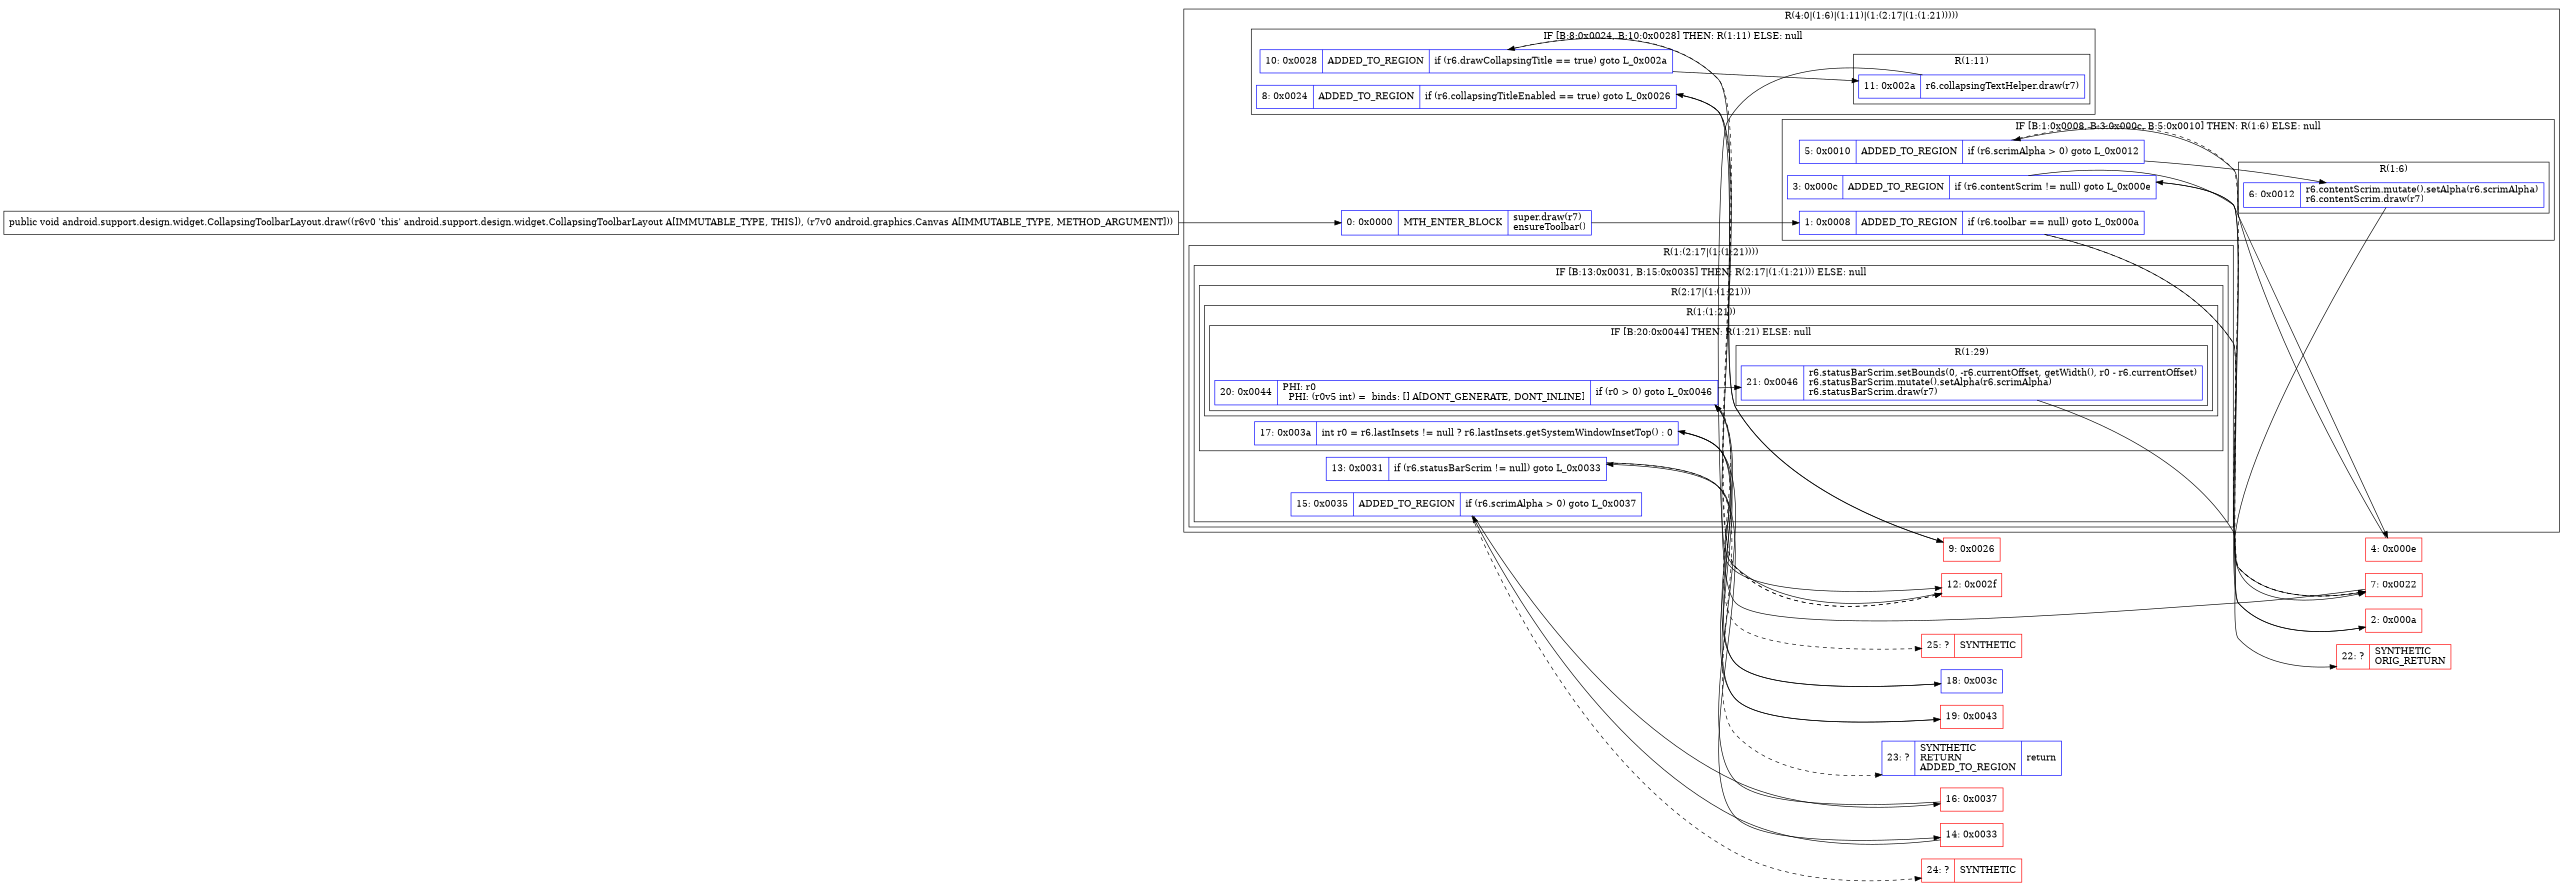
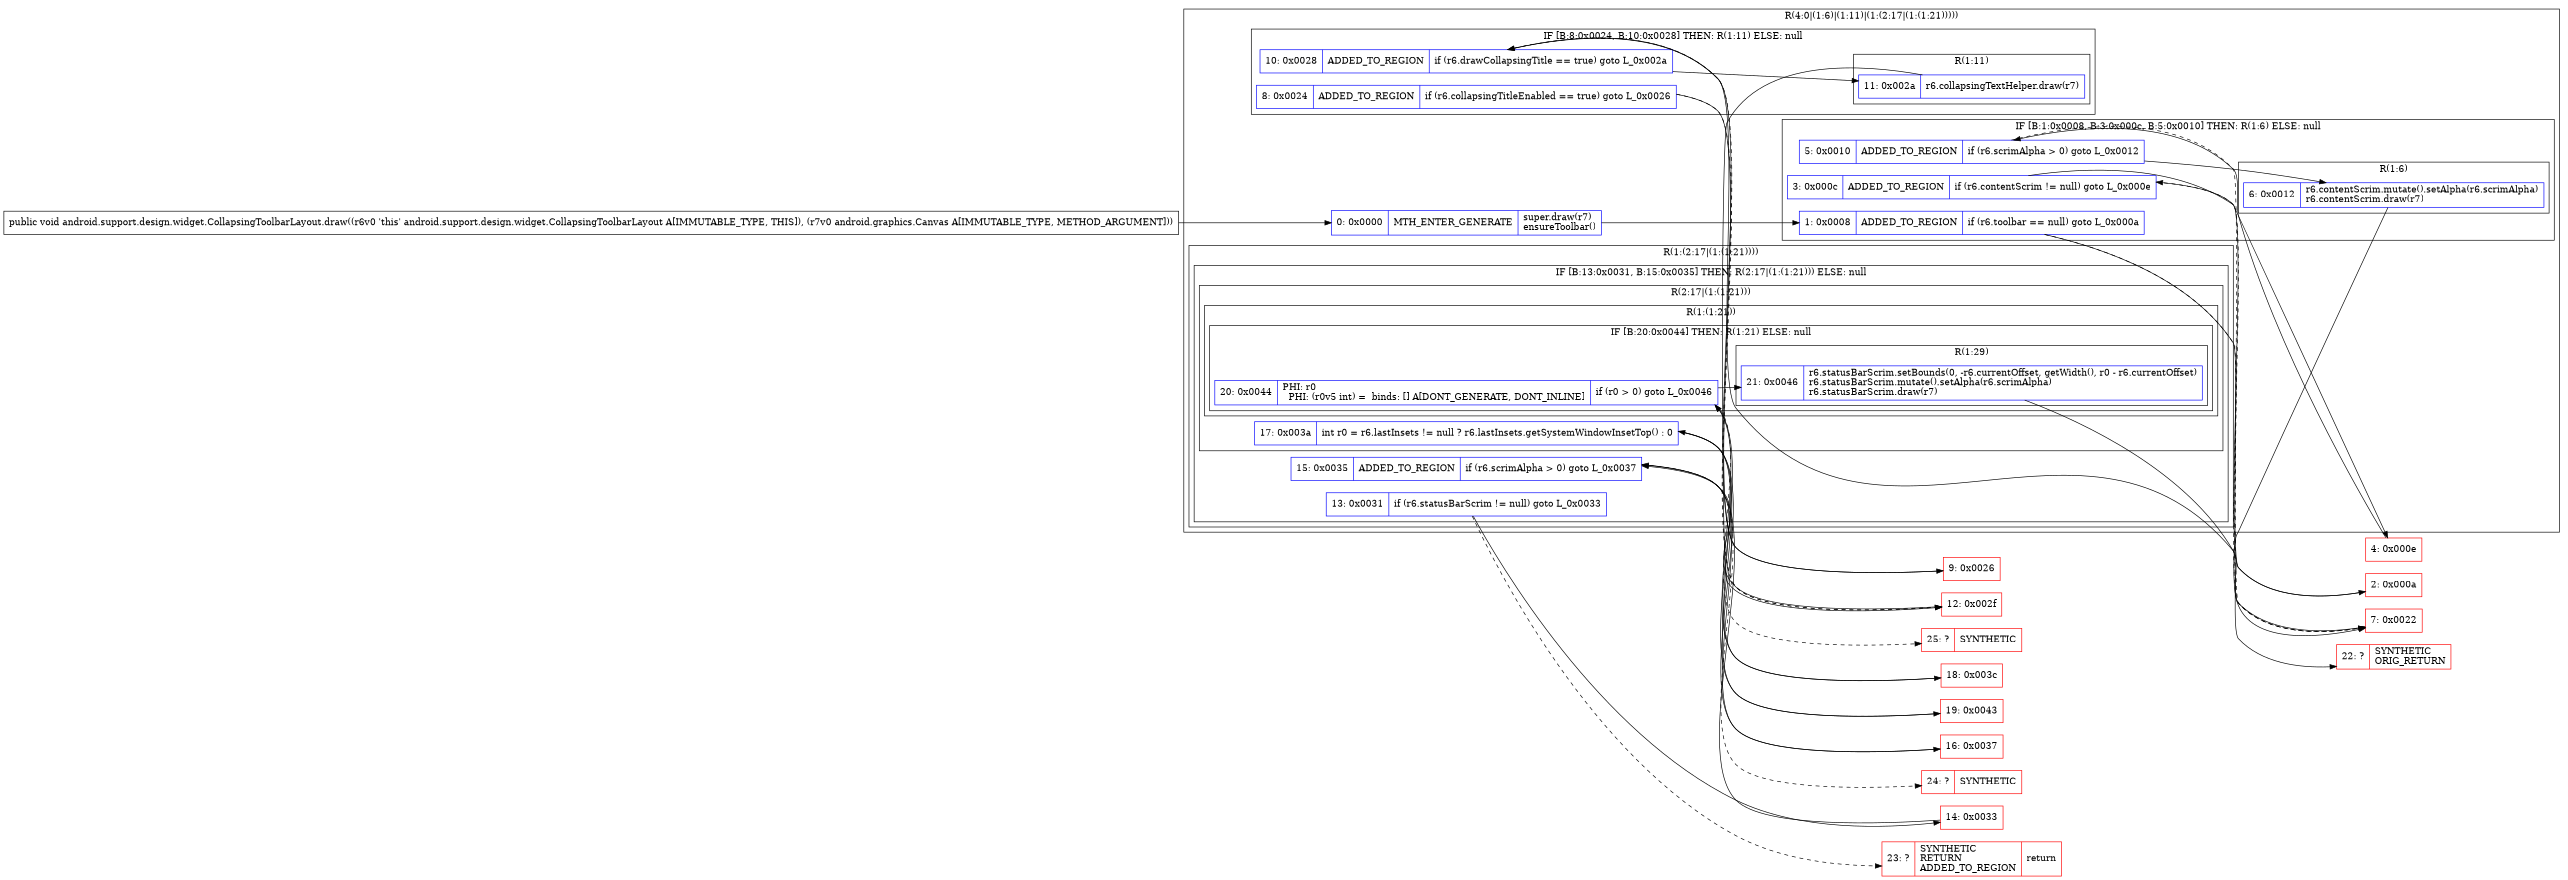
node "0: 0x0000": text "MTH_ENTER_BLOCK" -> "MTH_ENTER_GENERATE"
edge "3: 0x000c" -> "7: 0x0022": style solid -> dashed
edge "12: 0x002f" -> "13: 0x0031": now "12: 0x002f" -> "15: 0x0035"
edge "7: 0x0022" -> "8: 0x0024": now "7: 0x0022" -> "10: 0x0028"
node "18: 0x003c": color blue -> red
node "23: ?": color blue -> red
